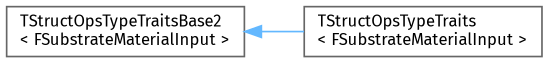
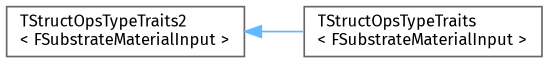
node "TStructOpsTypeTraitsBase2 < FSubstrateMaterialInput >": label "TStructOpsTypeTraitsBase2 < FSubstrateMaterialInput >" -> "TStructOpsTypeTraits2 < FSubstrateMaterialInput >"
